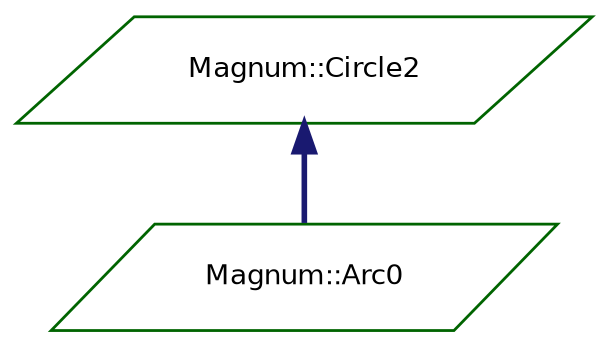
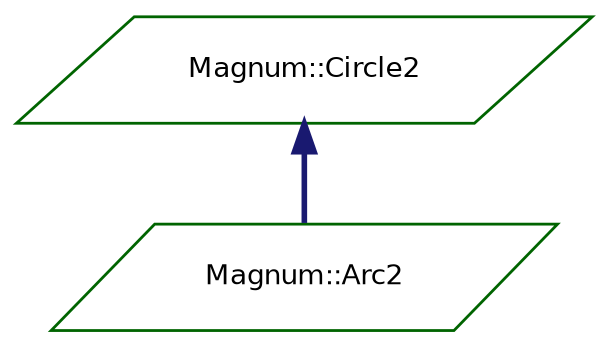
node "Magnum::Arc0": label "Magnum::Arc0" -> "Magnum::Arc2"
